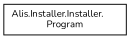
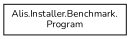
node "Alis.Installer.Installer. Program": label "Alis.Installer.Installer. Program" -> "Alis.Installer.Benchmark. Program"
